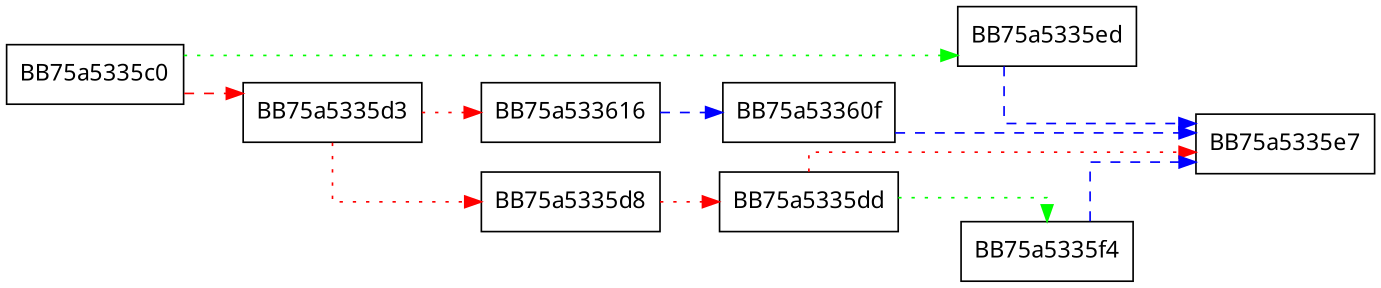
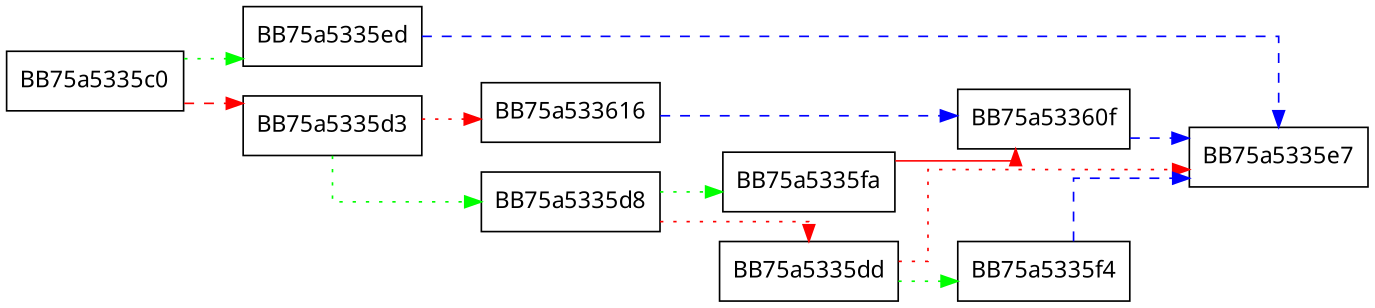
node "BB75a5335fa": added
edge "BB75a5335d3" -> "BB75a5335d8": color red -> green
